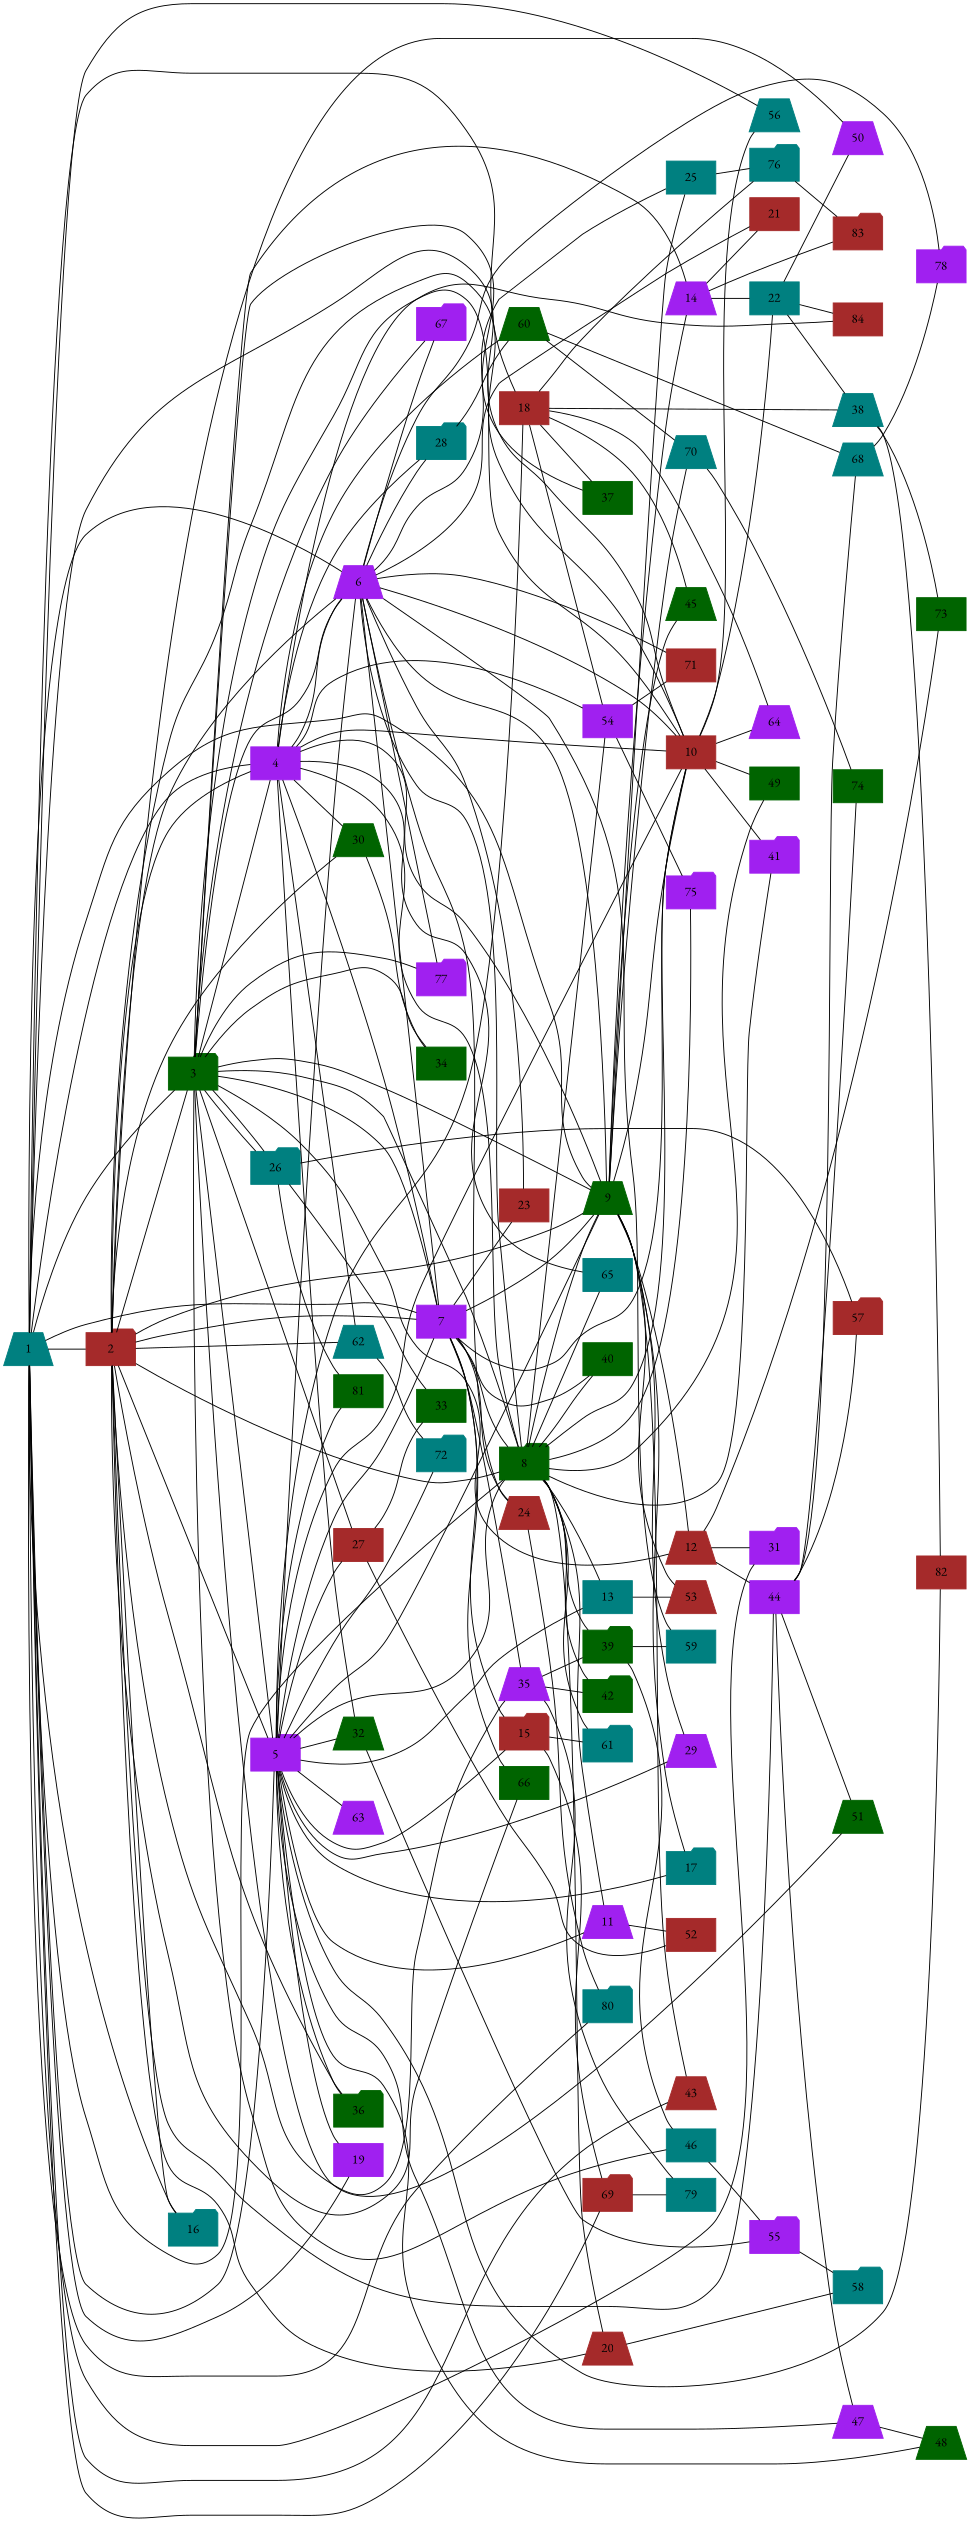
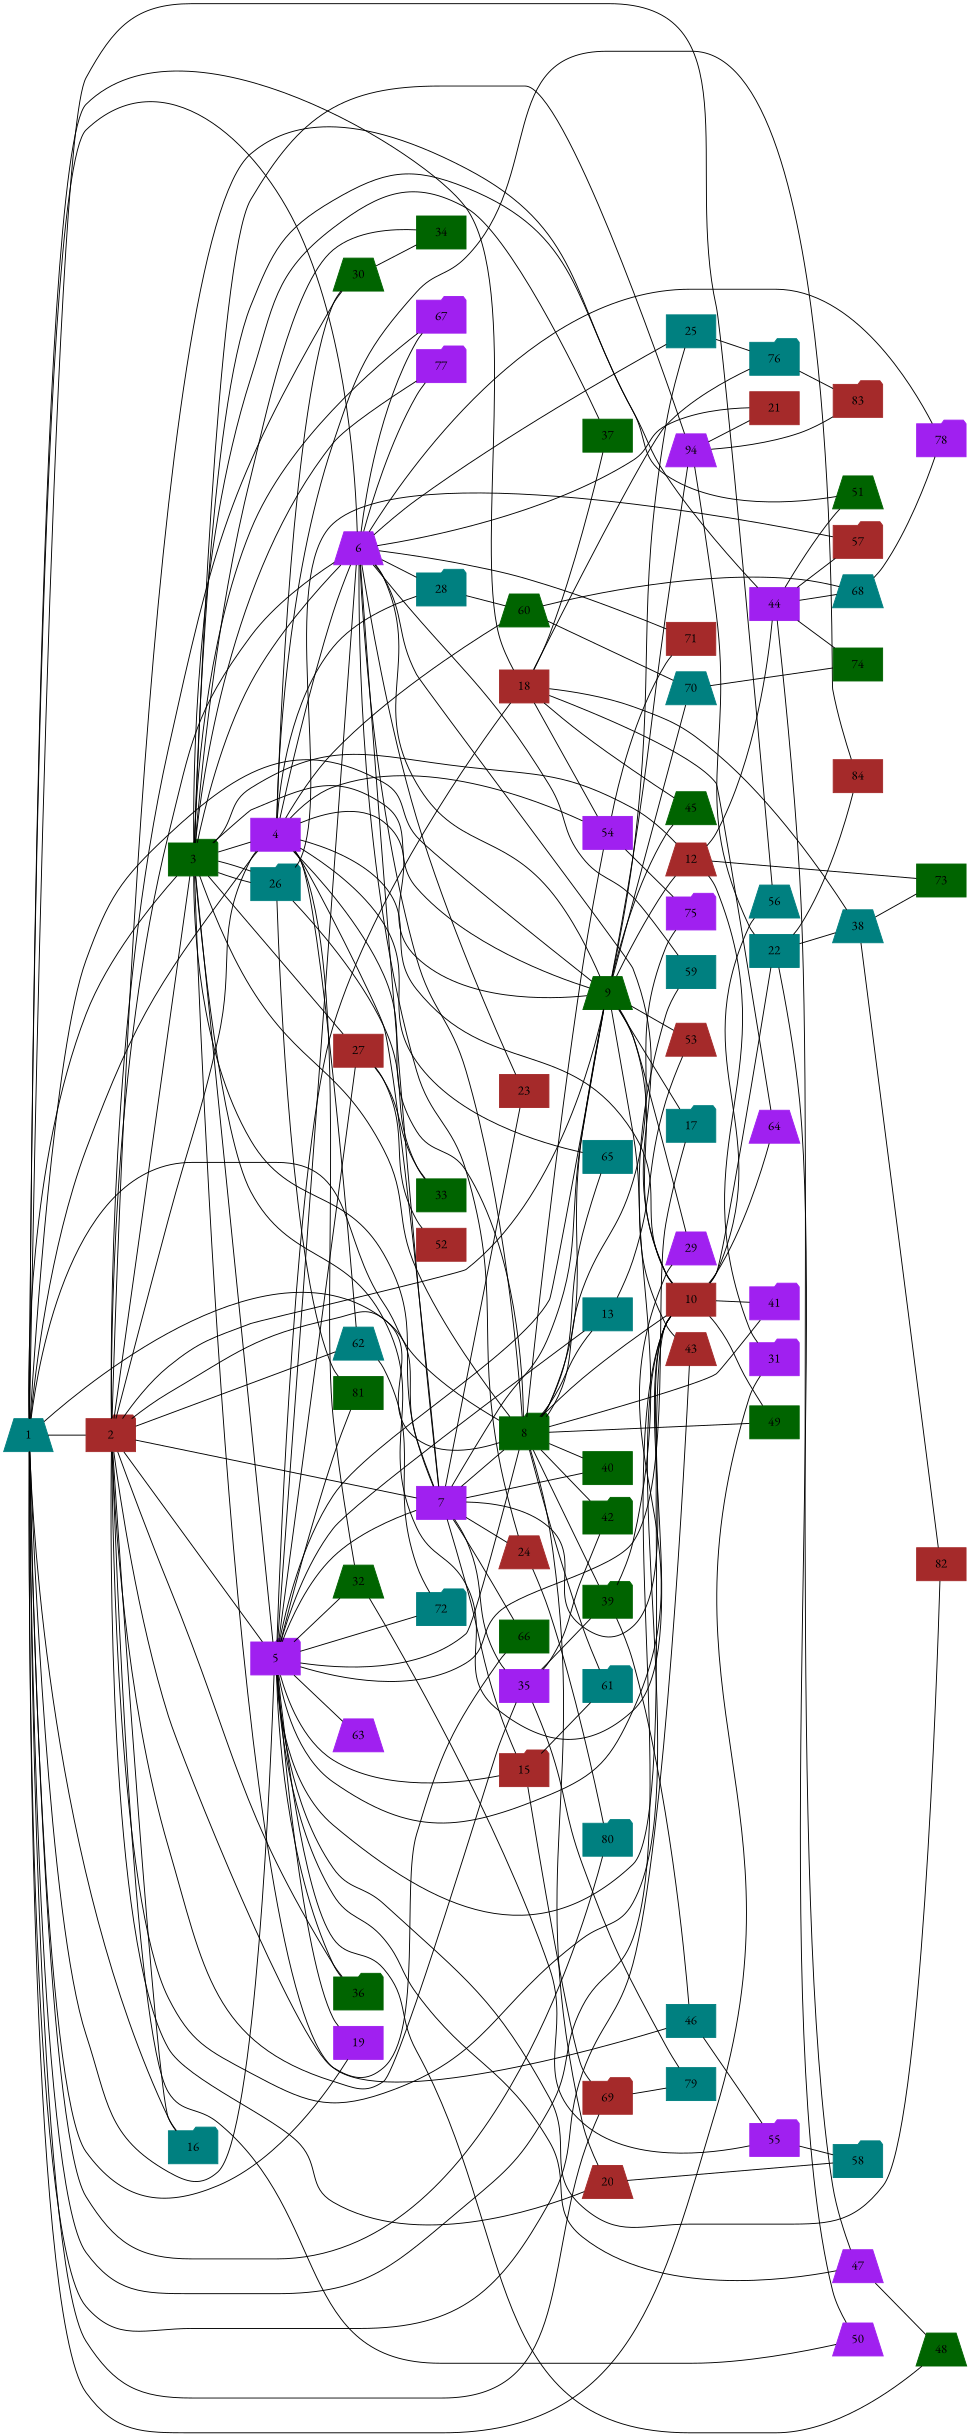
node "14": label "14" -> "94"
node "35": shape trapezium -> box
node "11": removed
